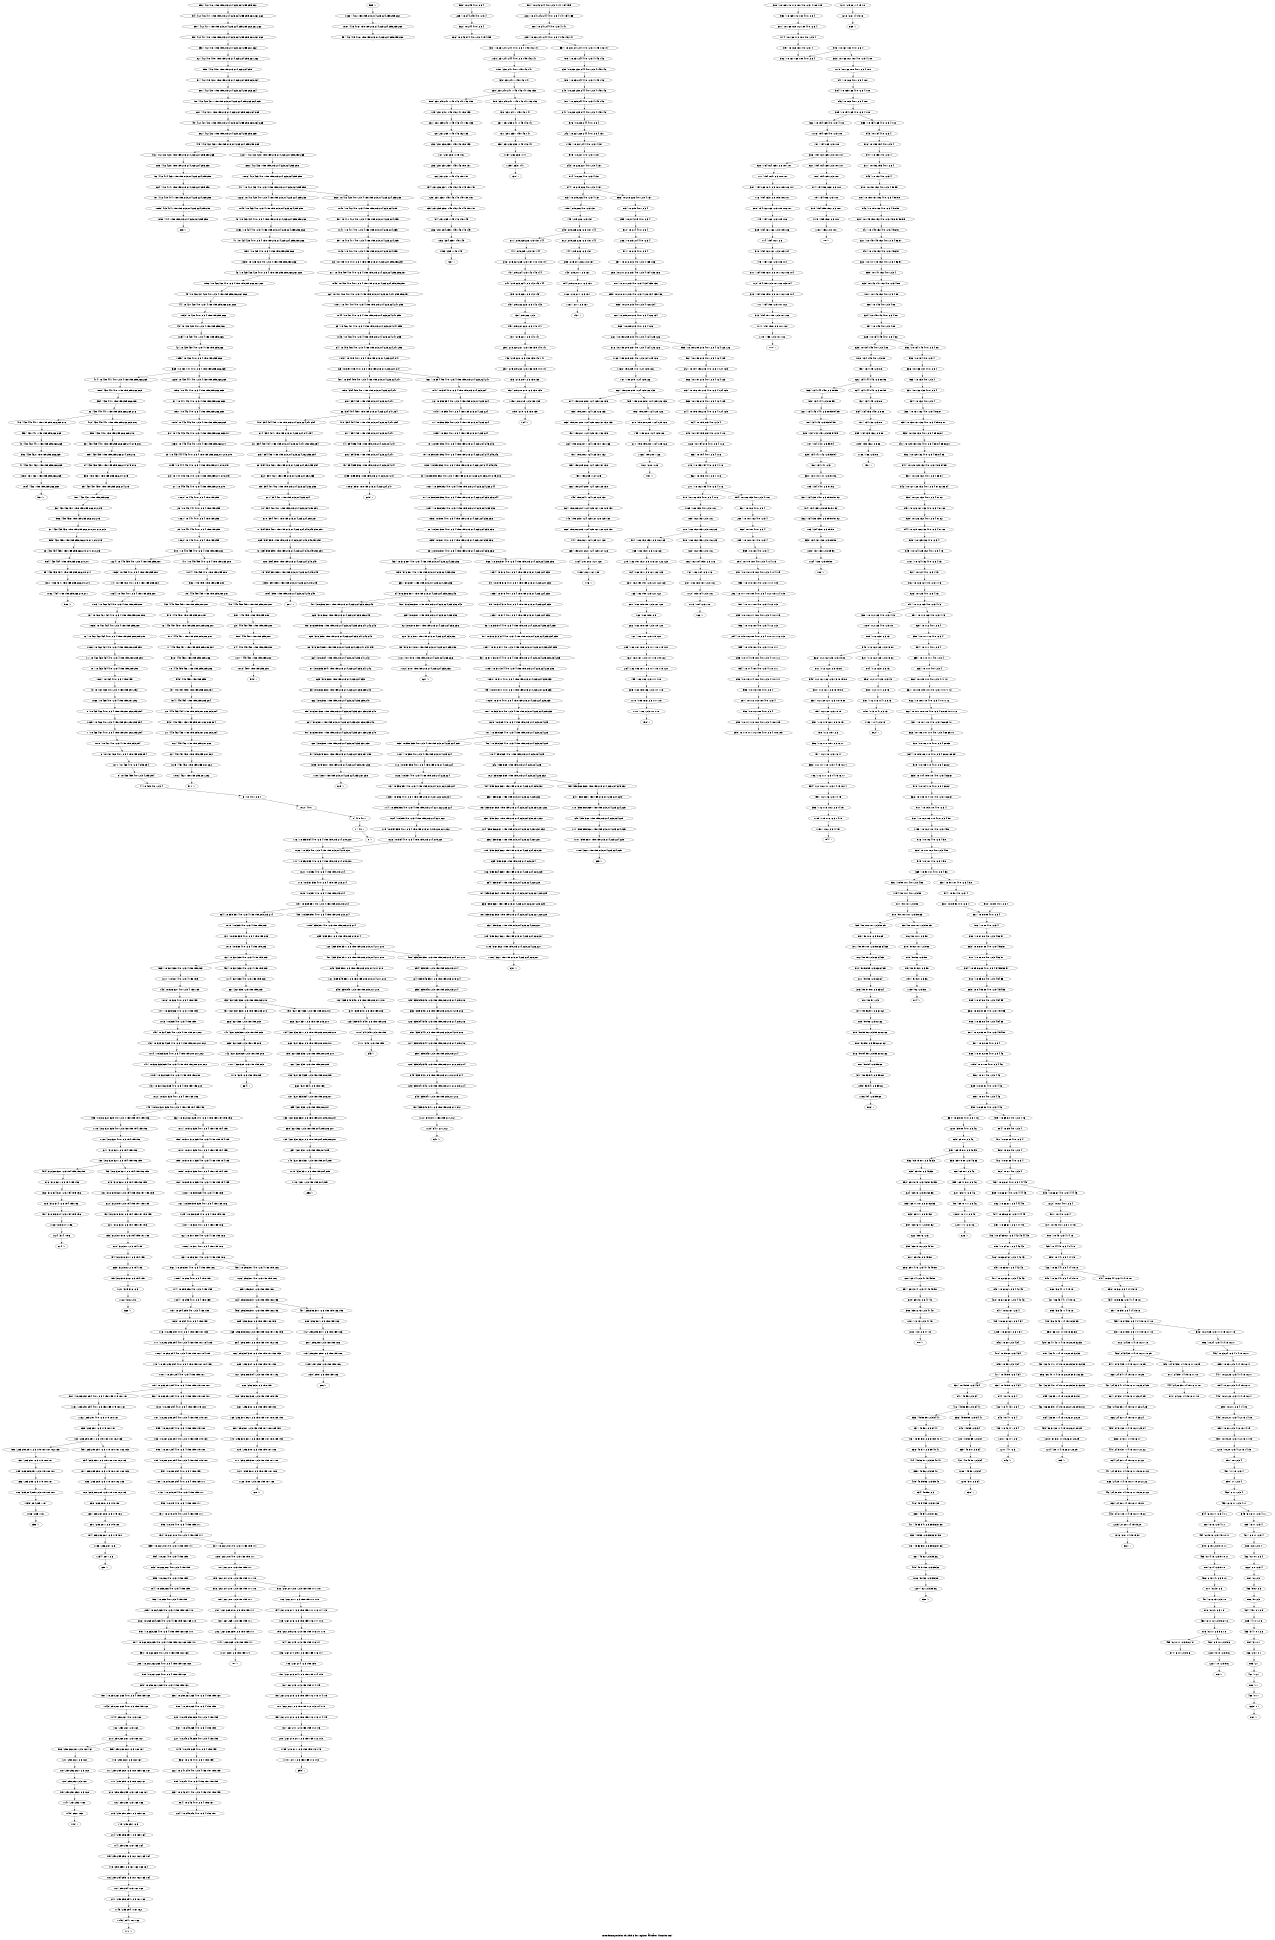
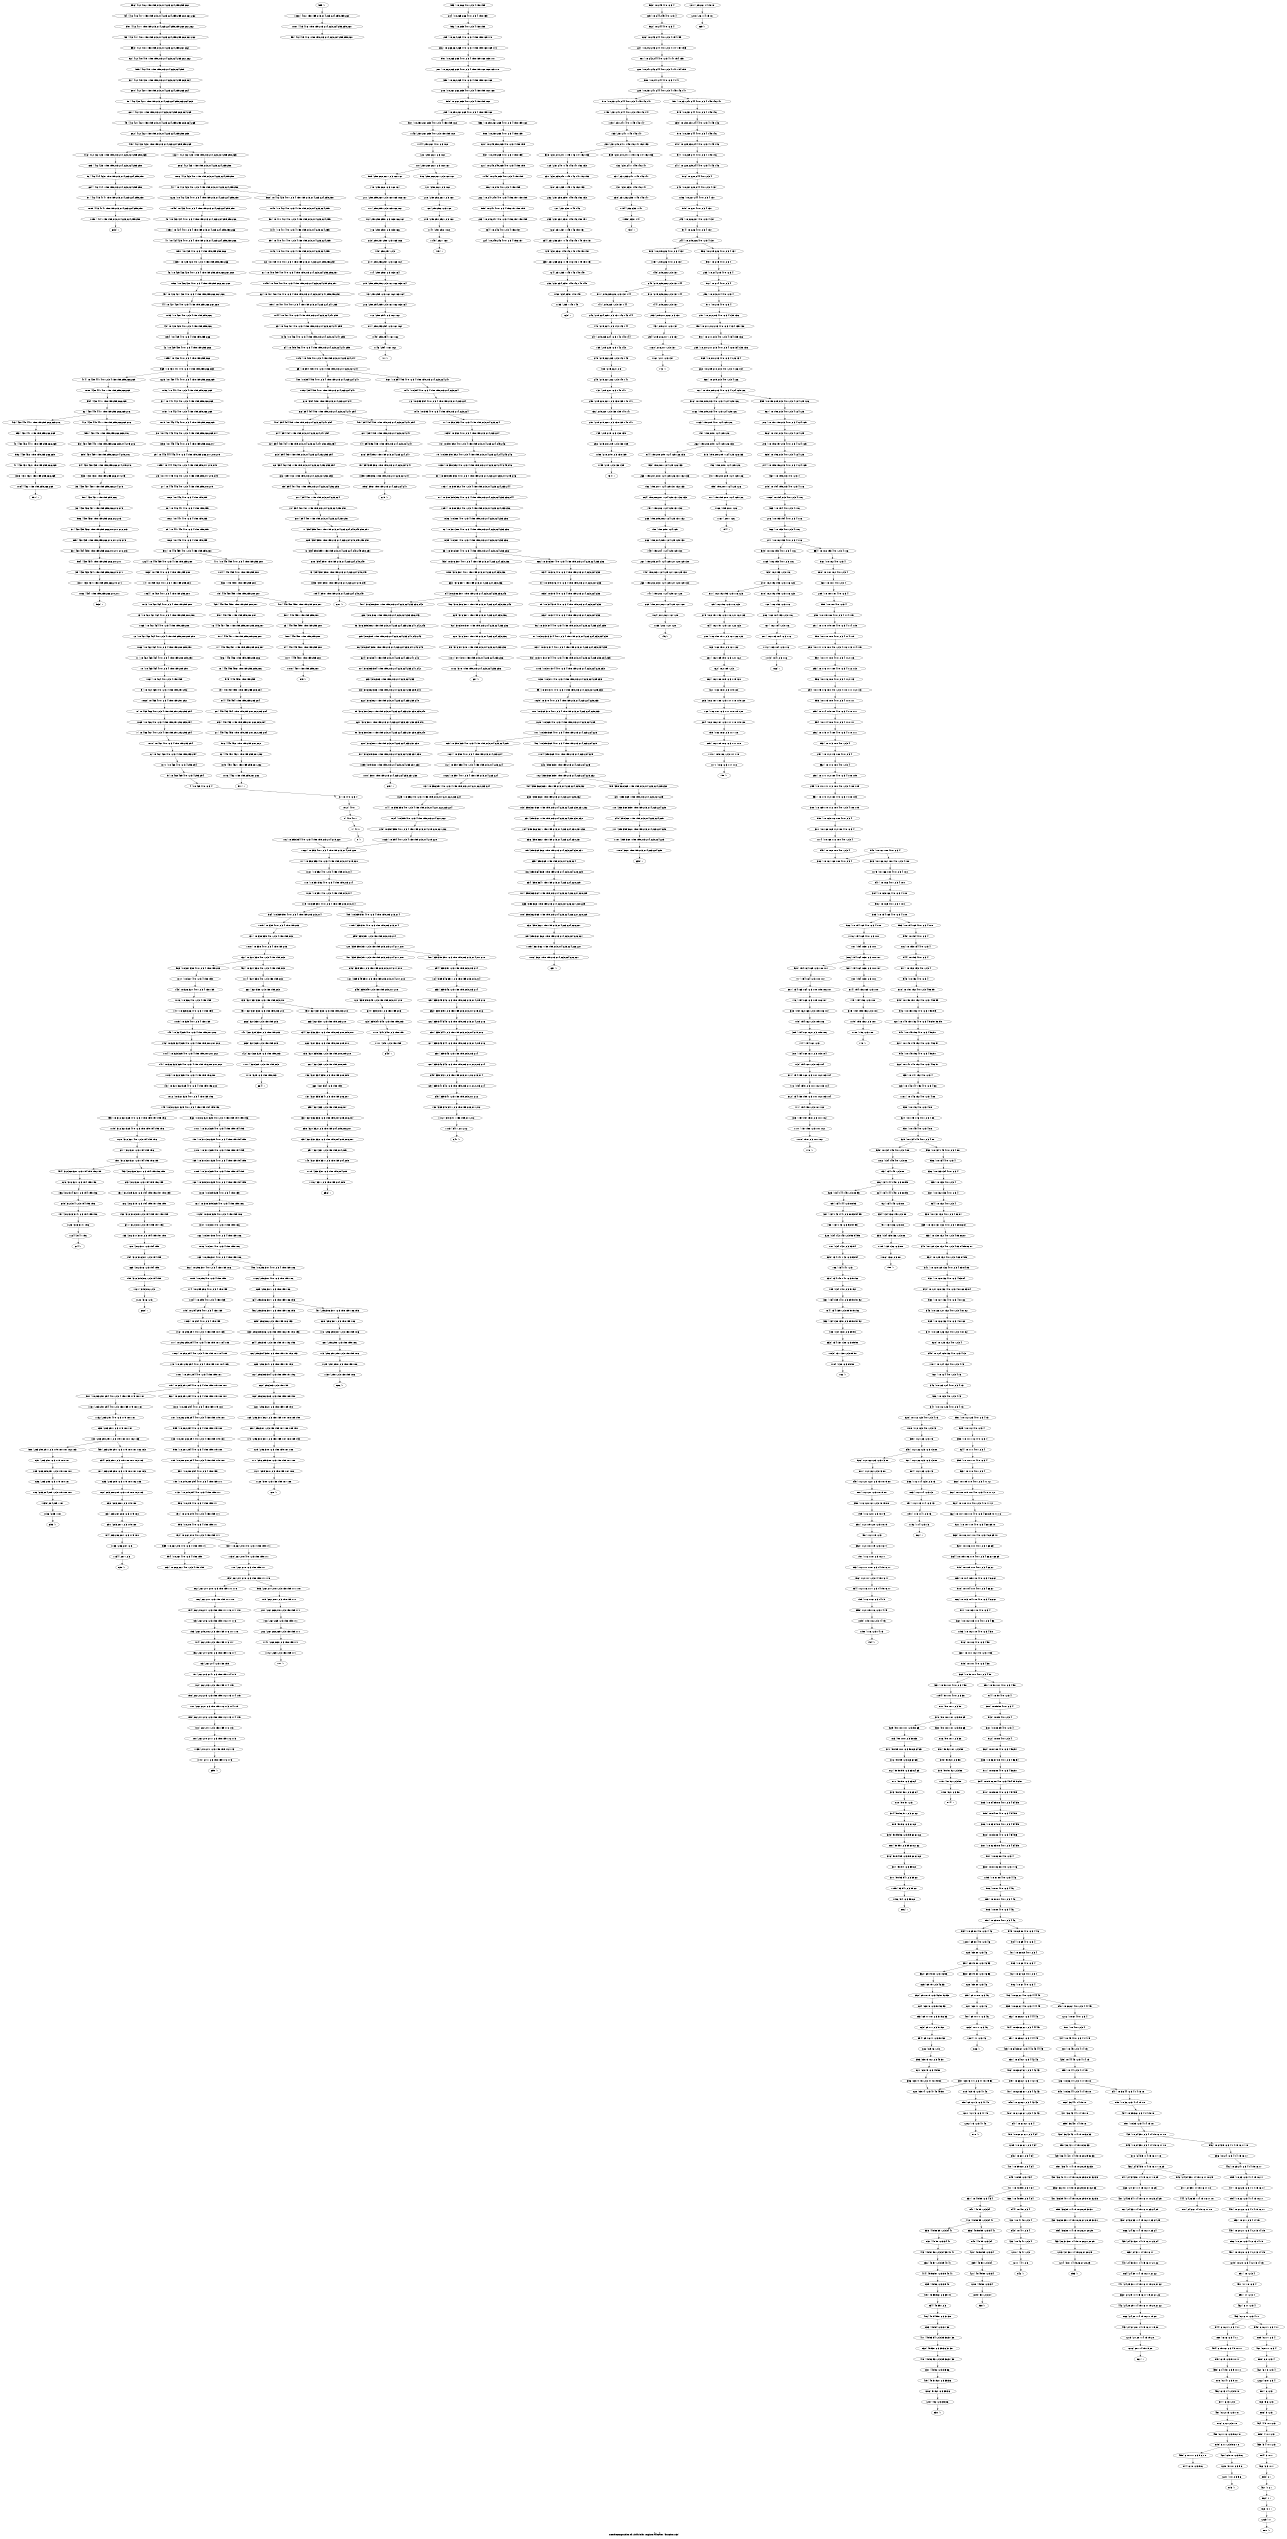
node "227 | 18 242 243 244 470 : 2 3 4 147 154 155": added
node "951 | 18 170 172 180 470 : 2 3 4 108 109": added
edge "380 | 18 89 90 470 : 2 3 4" -> "381 | 18 88 89 470 : 2 3 4": now "380 | 18 89 90 470 : 2 3 4" -> "913 | 18 89 470 : 2 3 4"
edge "820 | 69 74 : 2 3 47 48 49 50" -> "397 | 69 73 74 : 2 3 47 48 49 50": reversed
edge "203 | 18 266 267 470 : 2 3 4 158 159" -> "993 | 18 266 470 : 2 3 4 158 159": removed
